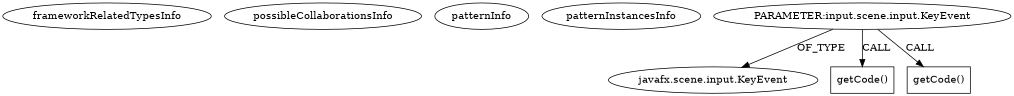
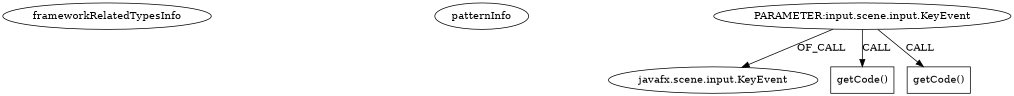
node "possibleCollaborationsInfo": removed
node "patternInstancesInfo": removed
edge "PARAMETER:input.scene.input.KeyEvent" -> "javafx.scene.input.KeyEvent": label "OF_TYPE" -> "OF_CALL"
